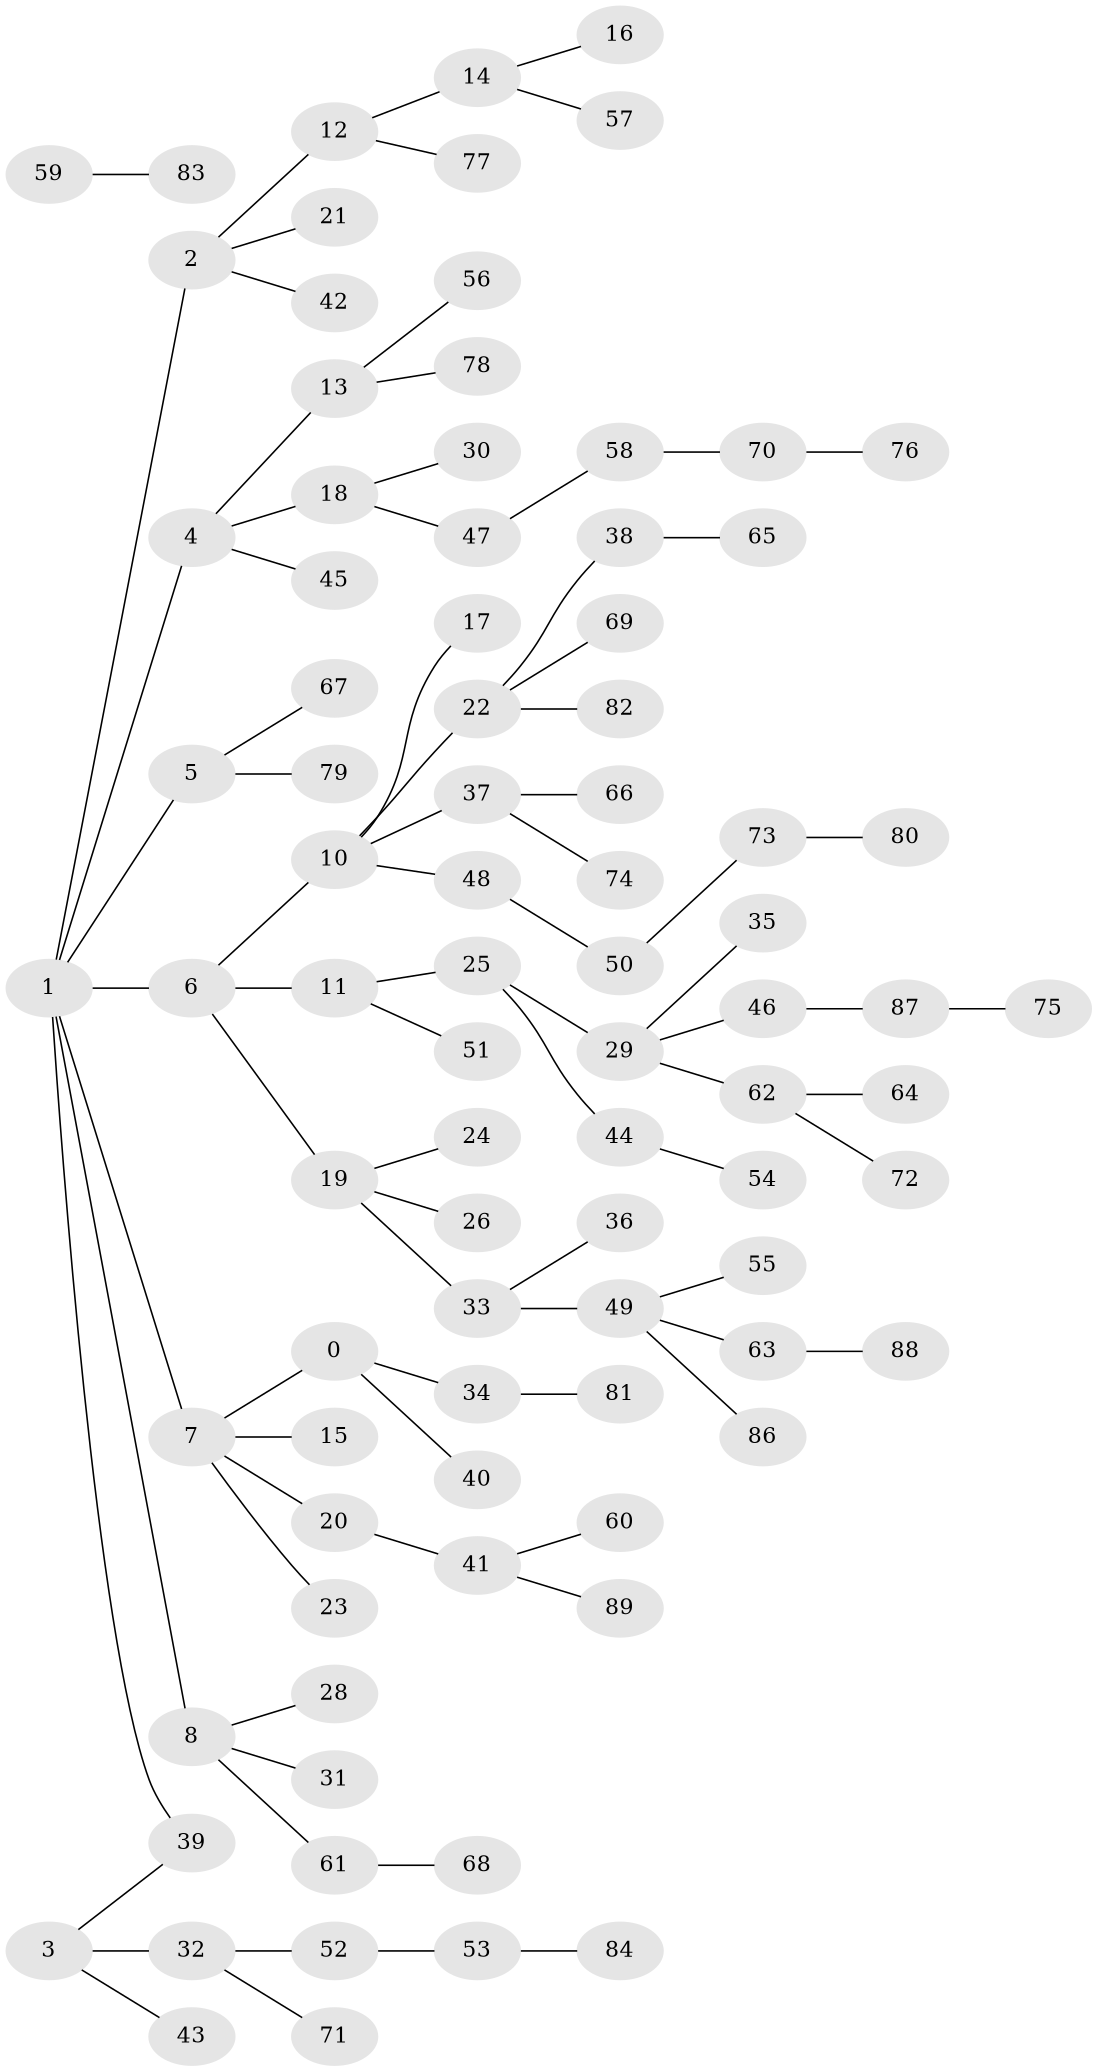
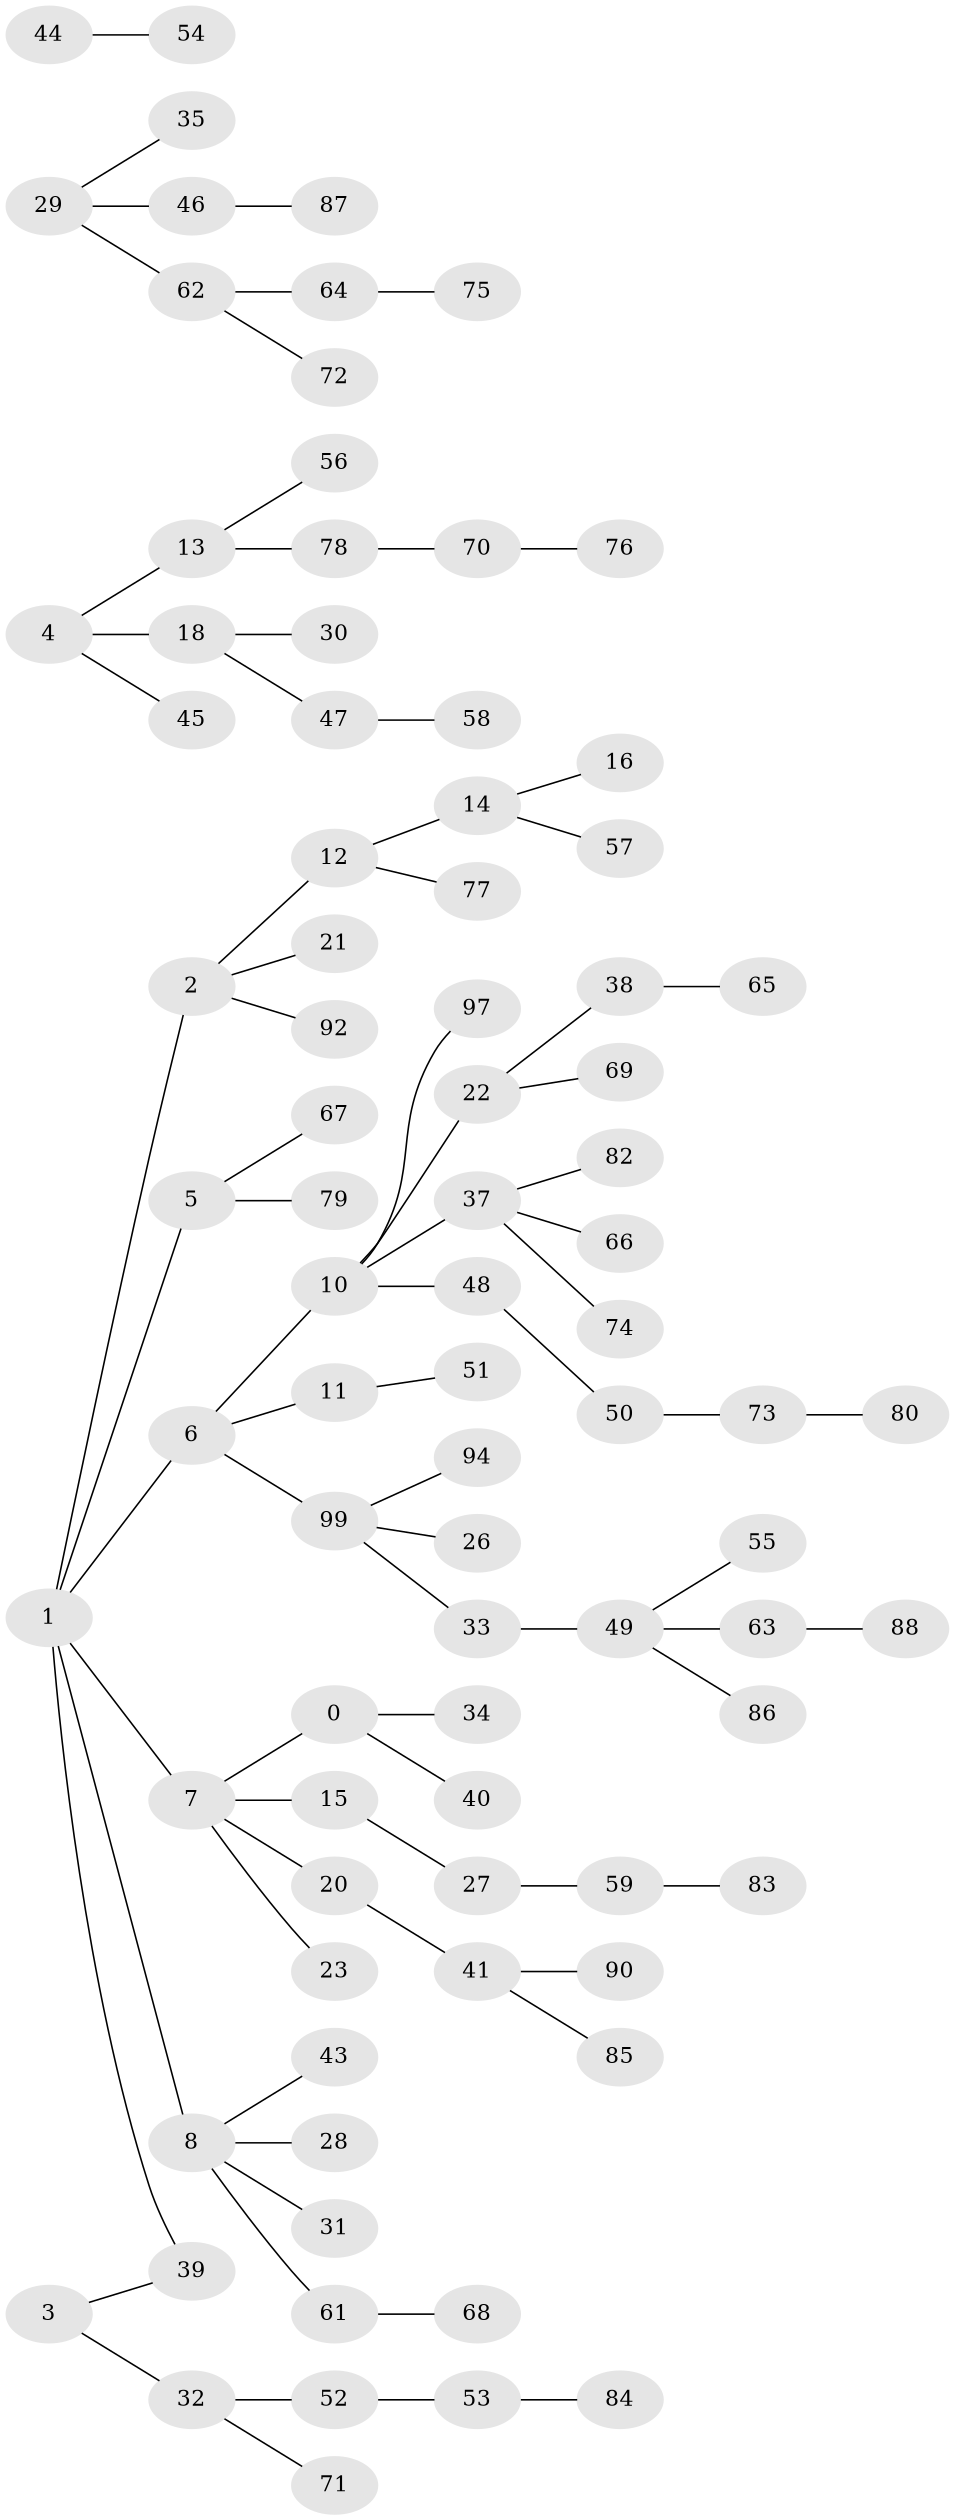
node "42": label "42" -> "92"
edge "58" -- "70": now "78" -- "70"
node "17": label "17" -> "97"
edge "22" -- "82": now "37" -- "82"
edge "4" -- "1": removed
node "25": removed
edge "87" -- "75": now "64" -- "75"
node "24": label "24" -> "94"
node "19": label "19" -> "99"
node "36": removed
node "81": removed
node "60": label "60" -> "90"
node "89": label "89" -> "85"
node "27": added
edge "3" -- "43": now "8" -- "43"
